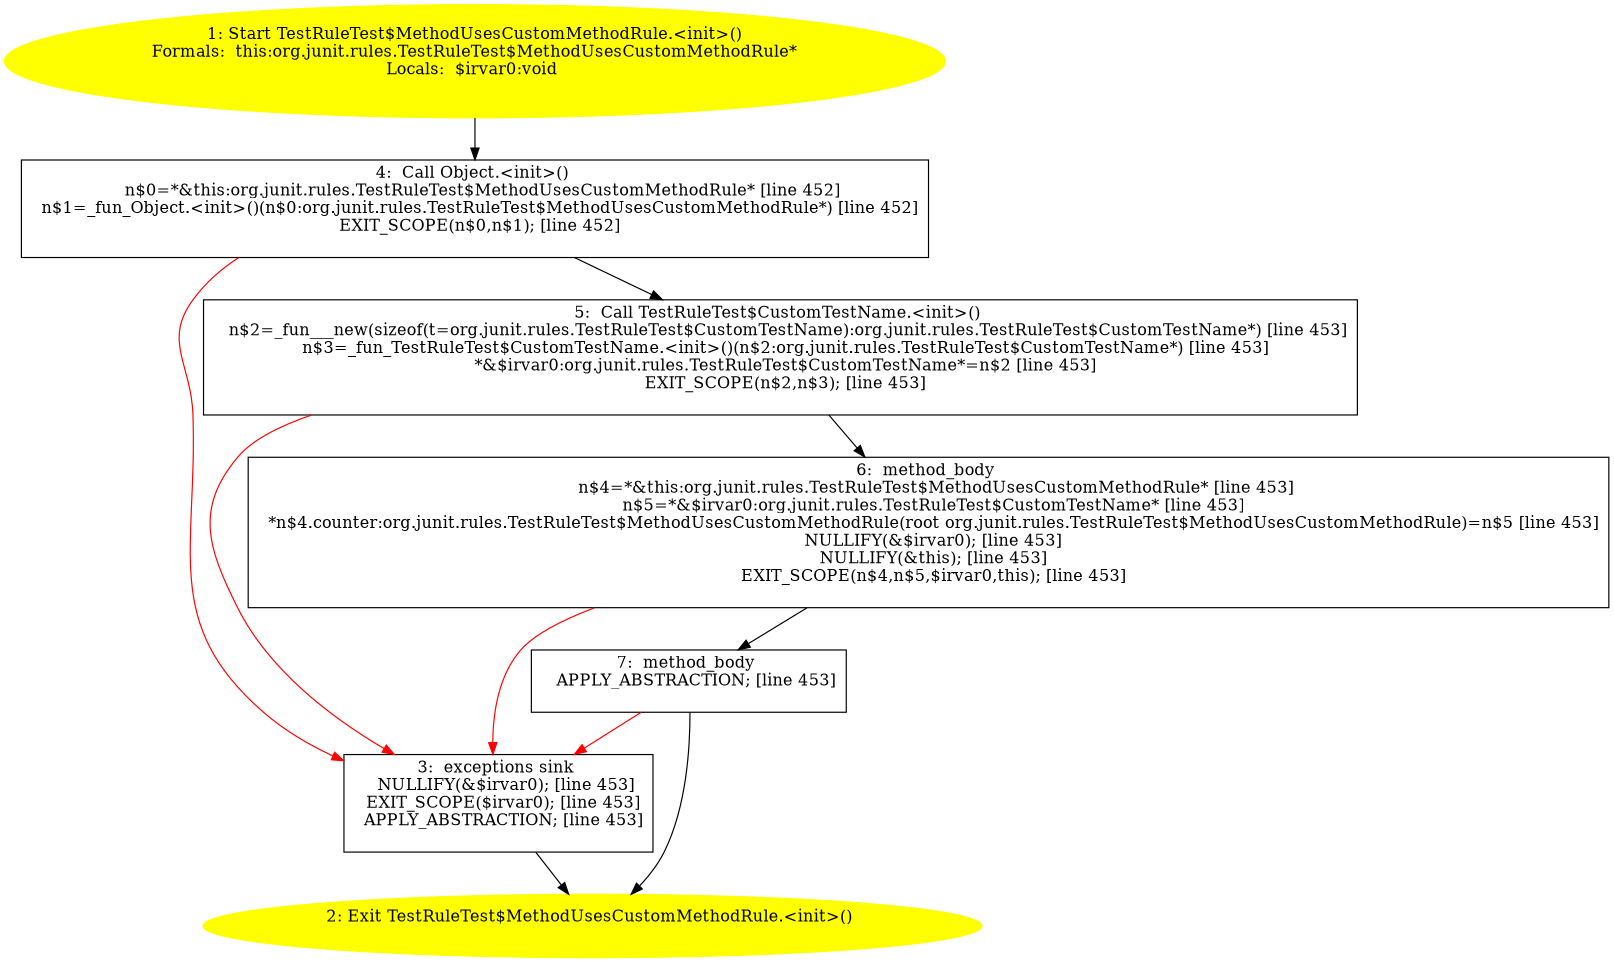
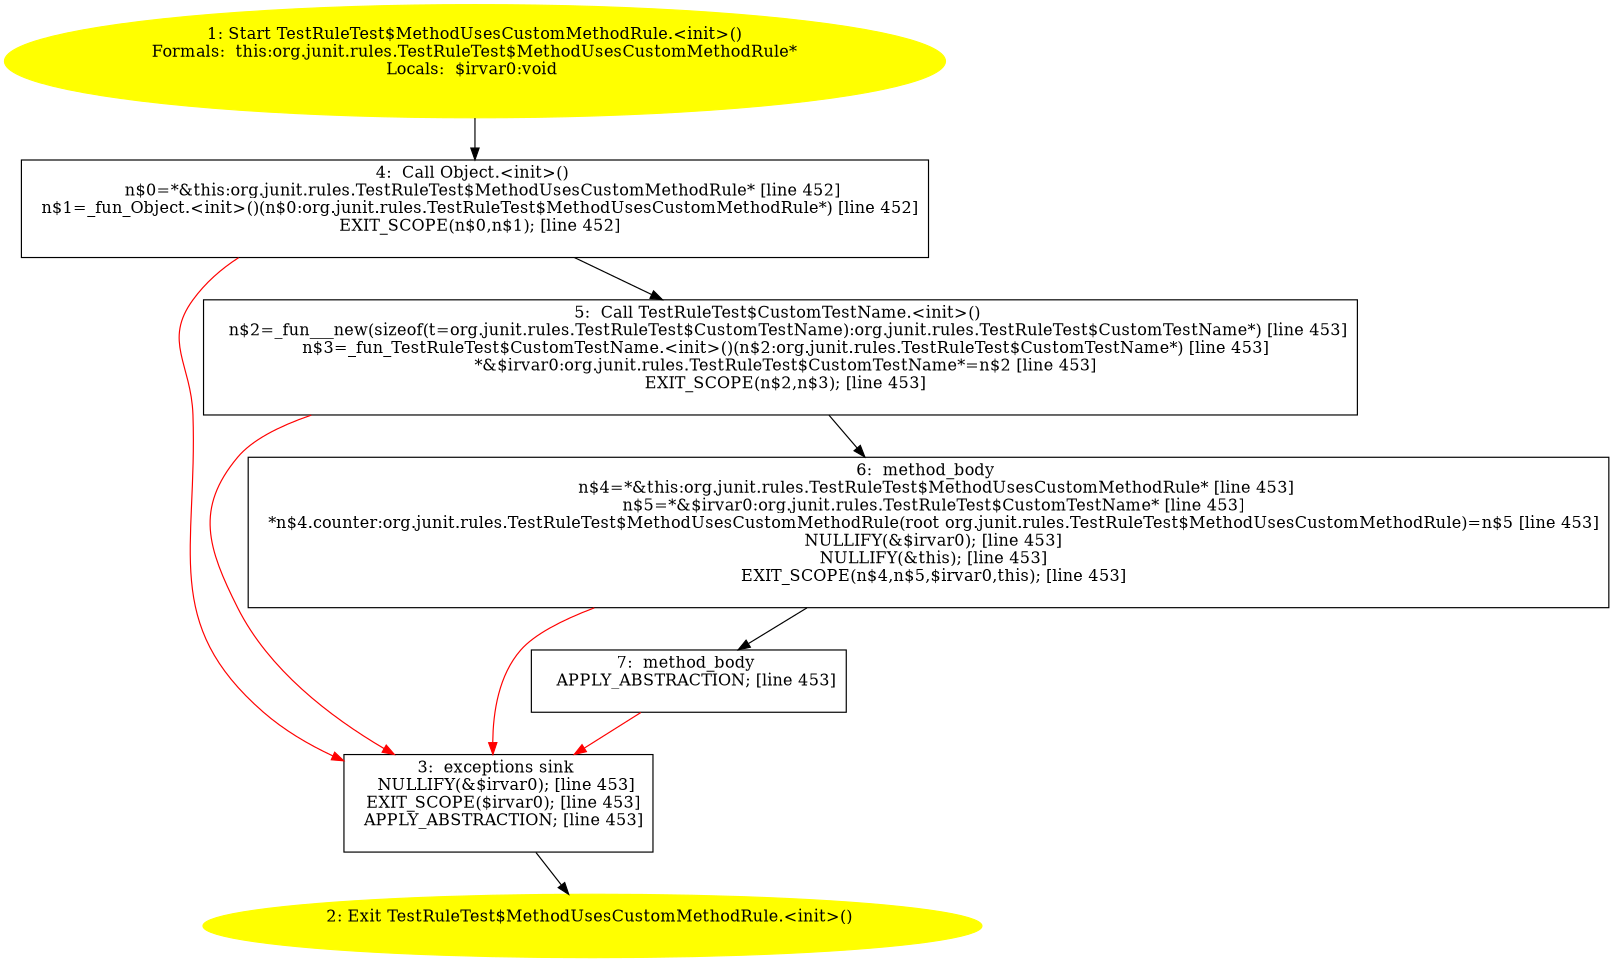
edge "7:  method_body APPLY_ABSTRACTION; [line 453]" -> "2: Exit TestRuleTest$MethodUsesCustomMethodRule.<init>()": removed
